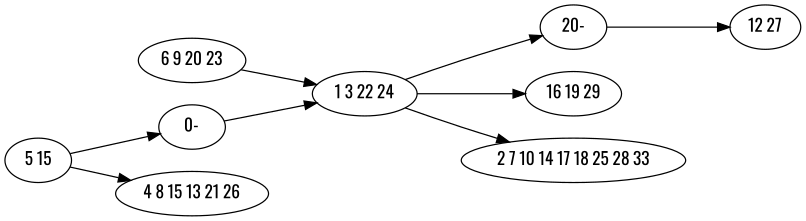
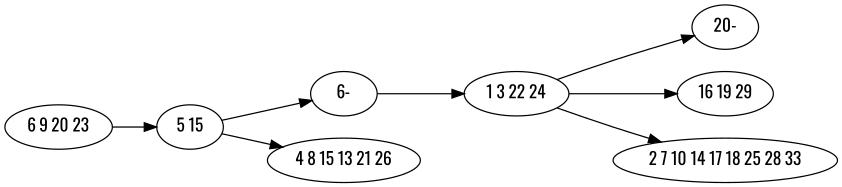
node "12 27": removed
edge "6 9 20 23" -> "1 3 22 24": now "6 9 20 23" -> "5 15"
node "0-": label "0-" -> "6-"
